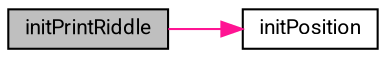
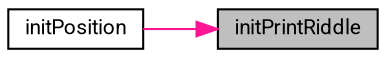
edge "initPrintRiddle" -> "initPosition": reversed
